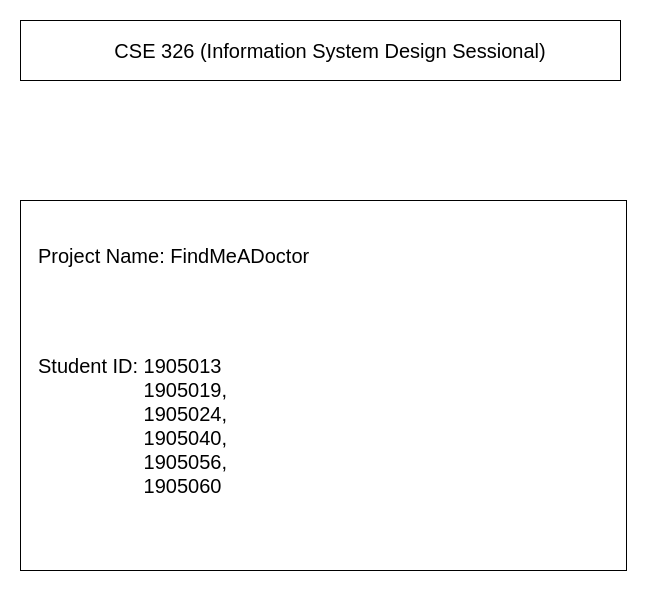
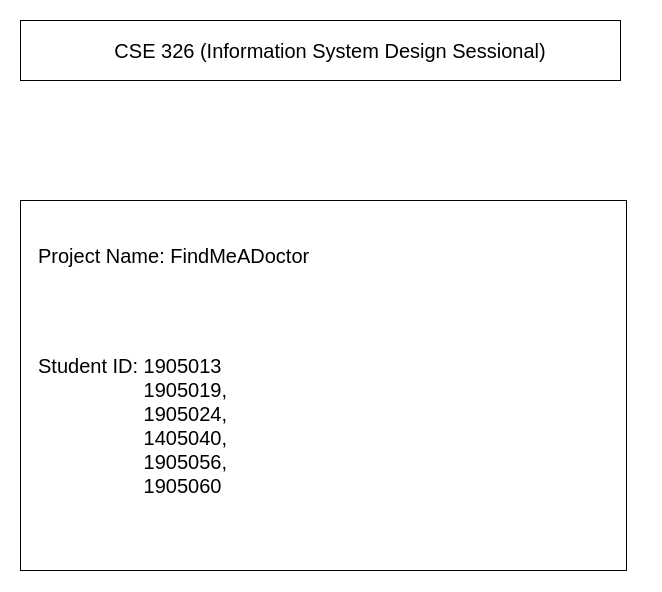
node "Student ID: 1905013 1905019, 1905024, 1905040, 1905056, 1905060": label "Student ID: 1905013 1905019, 1905024, 1905040, 1905056, 1905060" -> "Student ID: 1905013 1905019, 1905024, 1405040, 1905056, 1905060"
